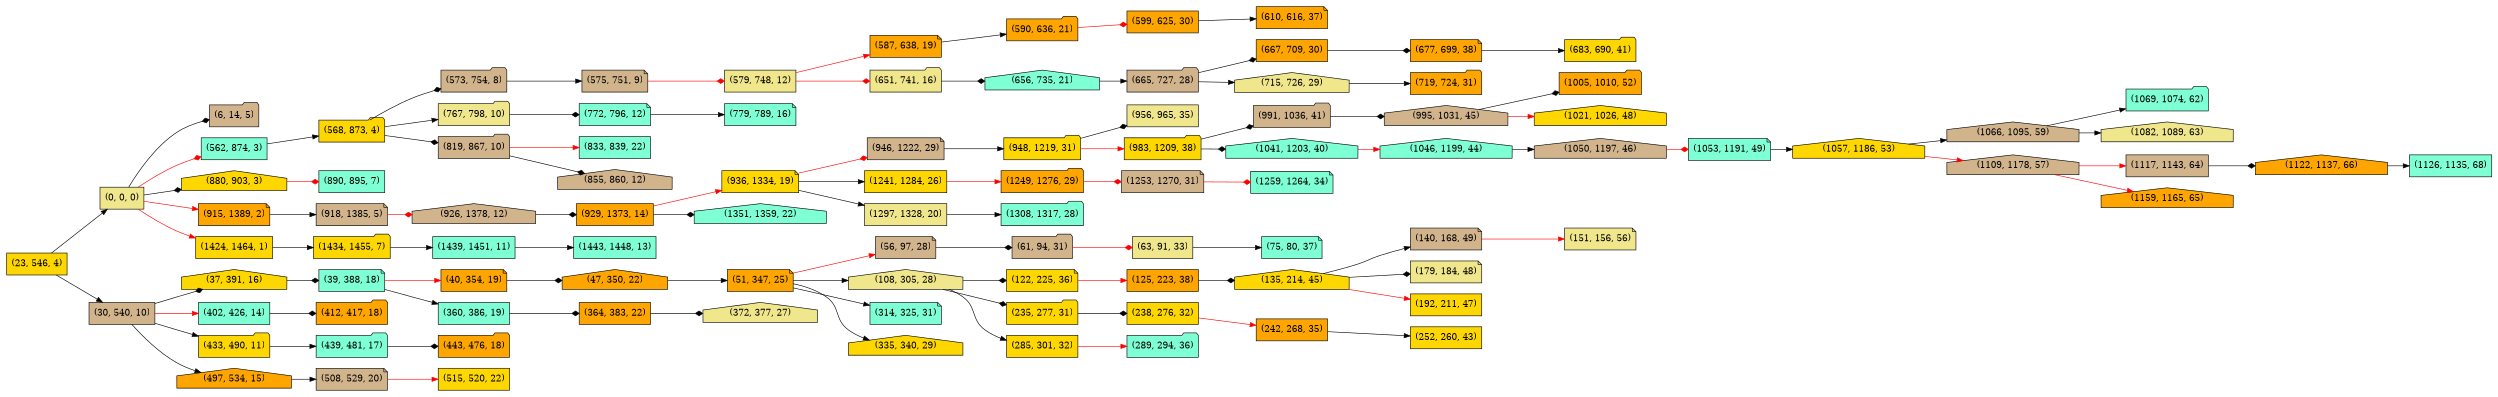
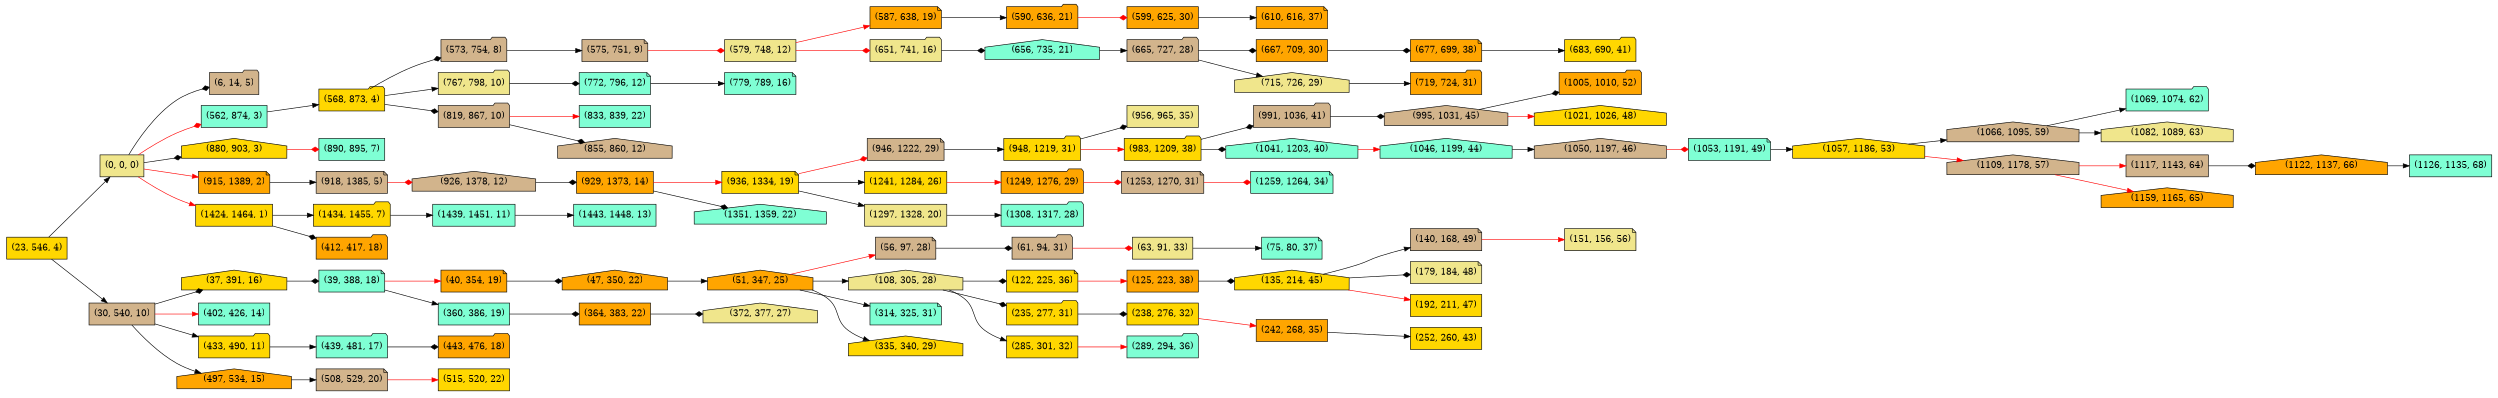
node "(51, 347, 25)": shape note -> house
edge "(402, 426, 14)" -> "(412, 417, 18)": now "(1424, 1464, 1)" -> "(412, 417, 18)"
